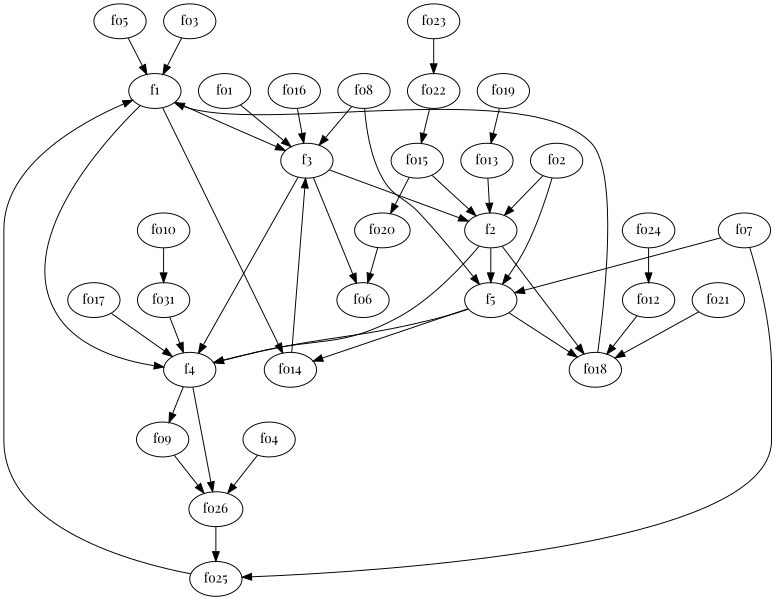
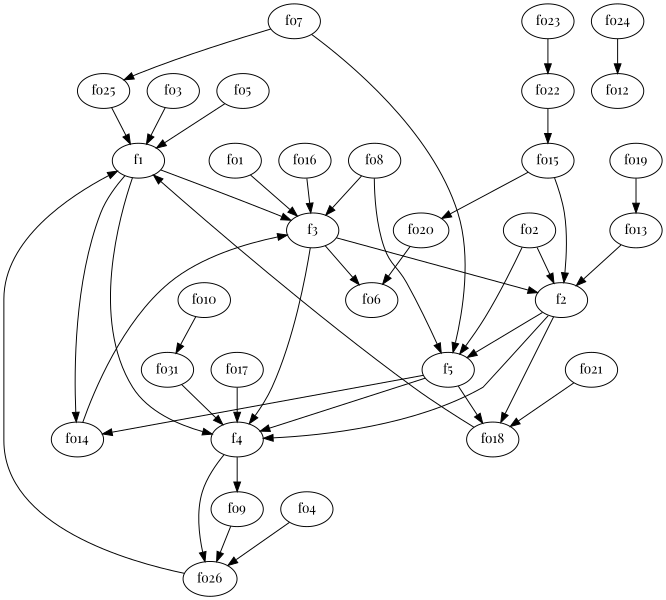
edge "fo12" -> "fo18": removed
edge "fo26" -> "fo25": now "fo26" -> "f1"
